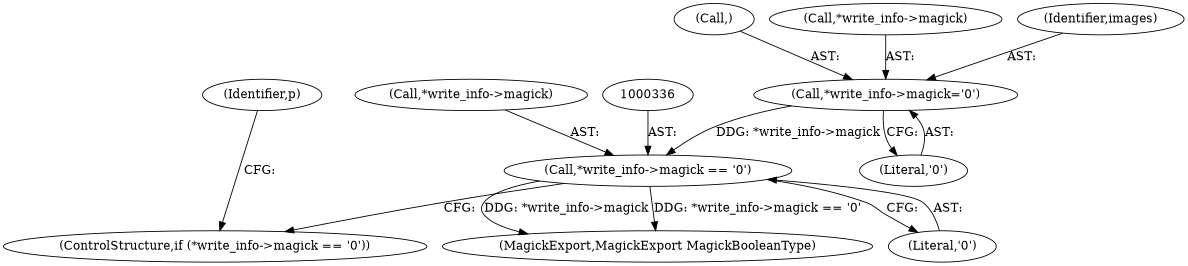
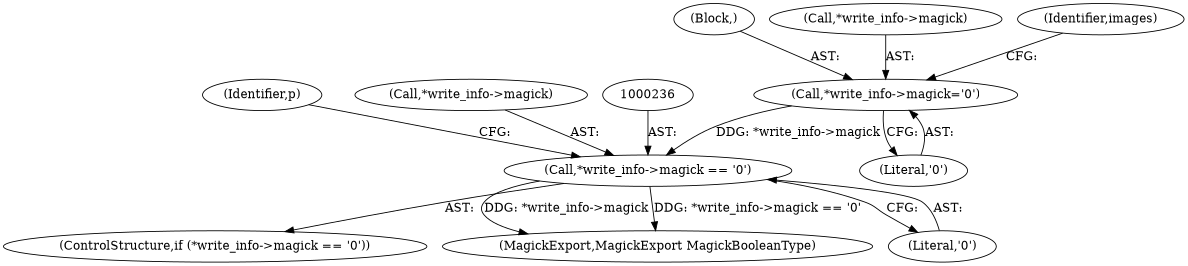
node "(Call,)": label "(Call,)" -> "(Block,)"
edge "(Identifier,images)" -> "(Call,*write_info->magick='0')": label "AST: " -> "CFG: "
node "1000336": label "1000336" -> "1000236"
edge "(Identifier,p)" -> "(ControlStructure,if (*write_info->magick == '0'))": now "(Identifier,p)" -> "(Call,*write_info->magick == '0')"
edge "(Call,*write_info->magick == '0')" -> "(ControlStructure,if (*write_info->magick == '0'))": label "CFG: " -> "AST: "
